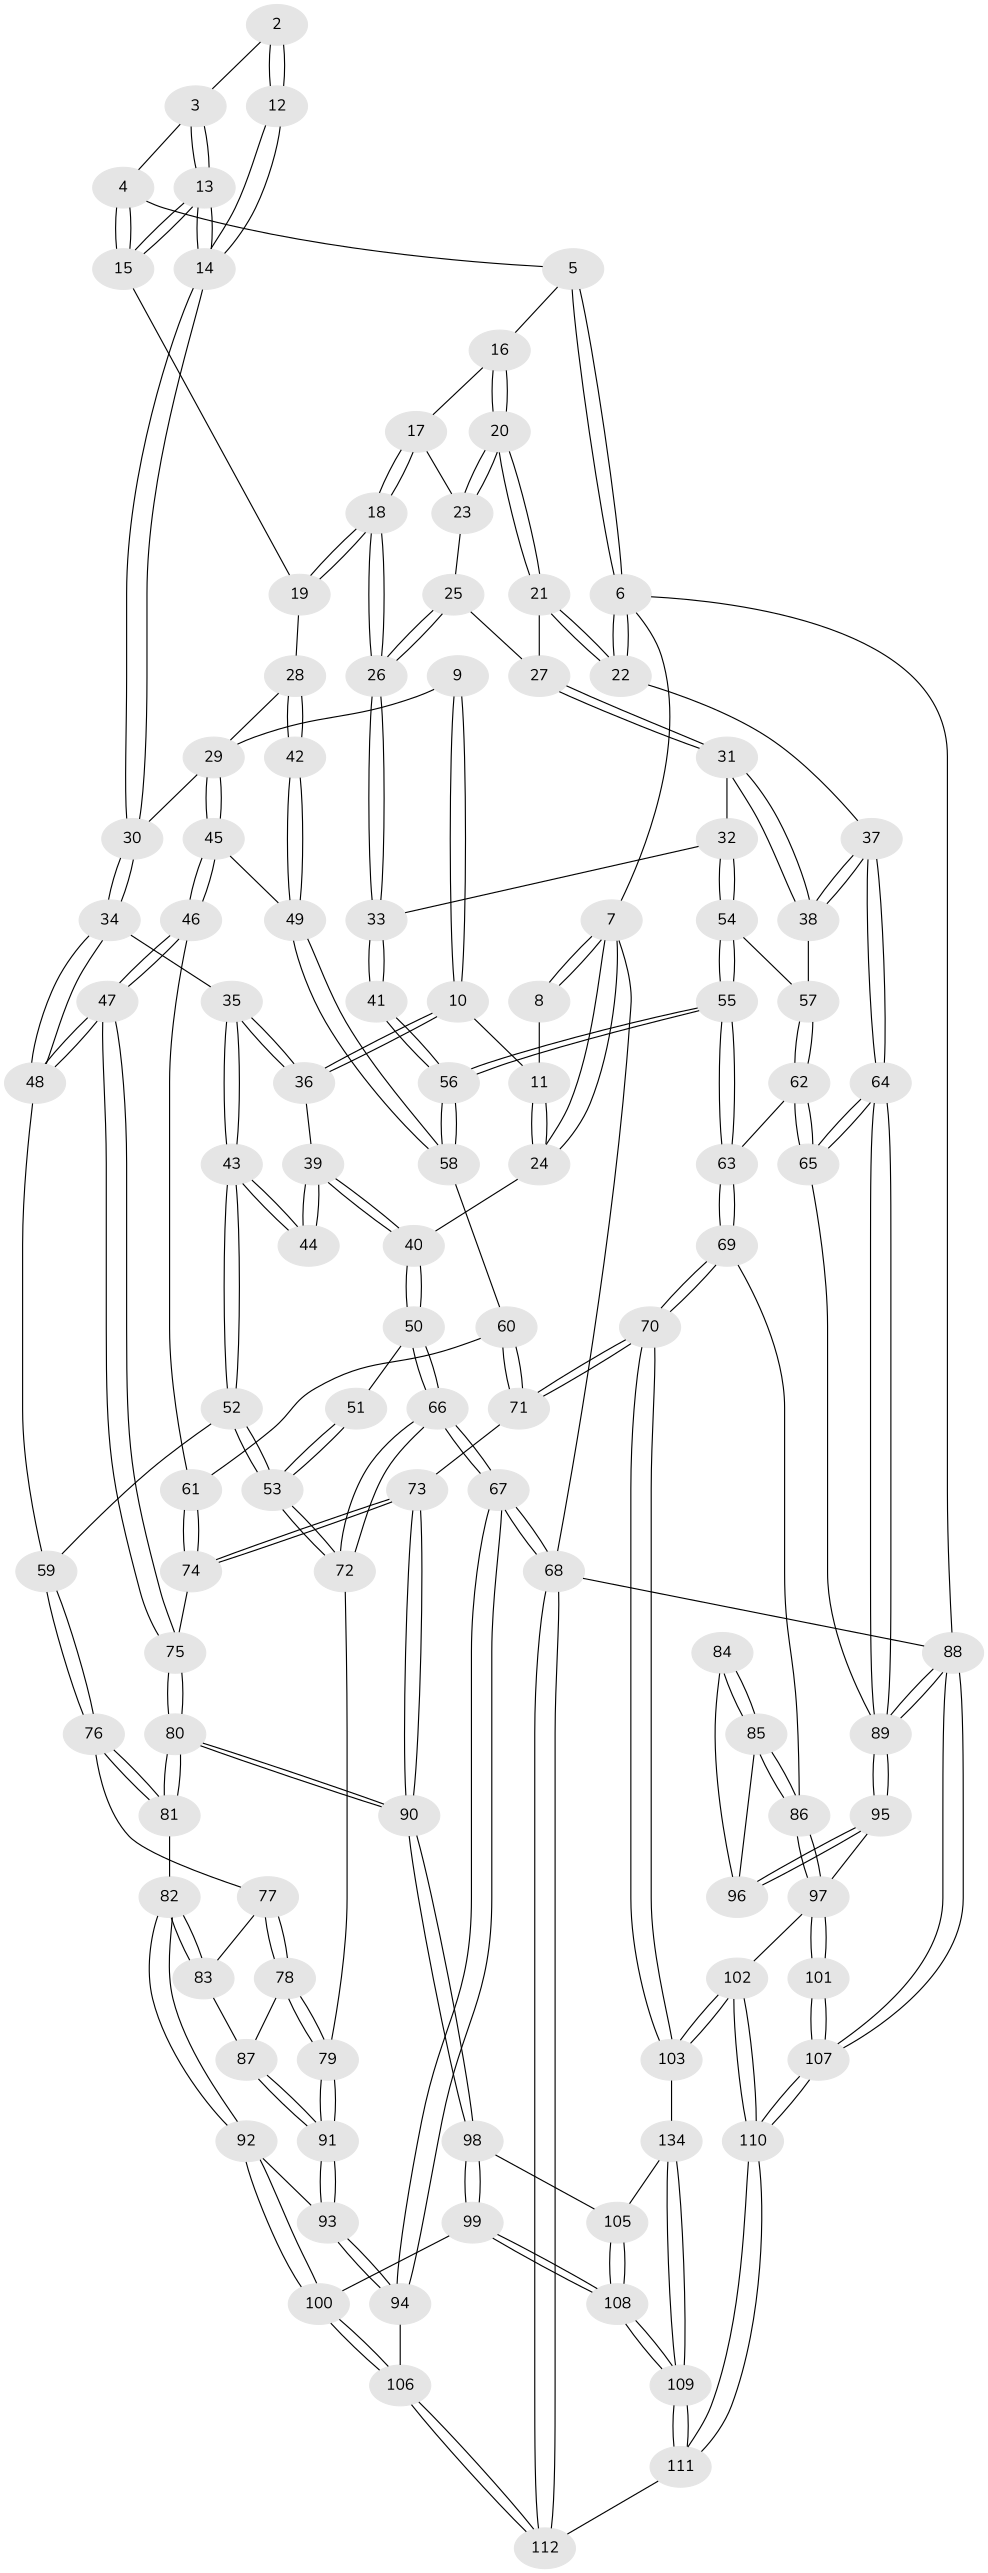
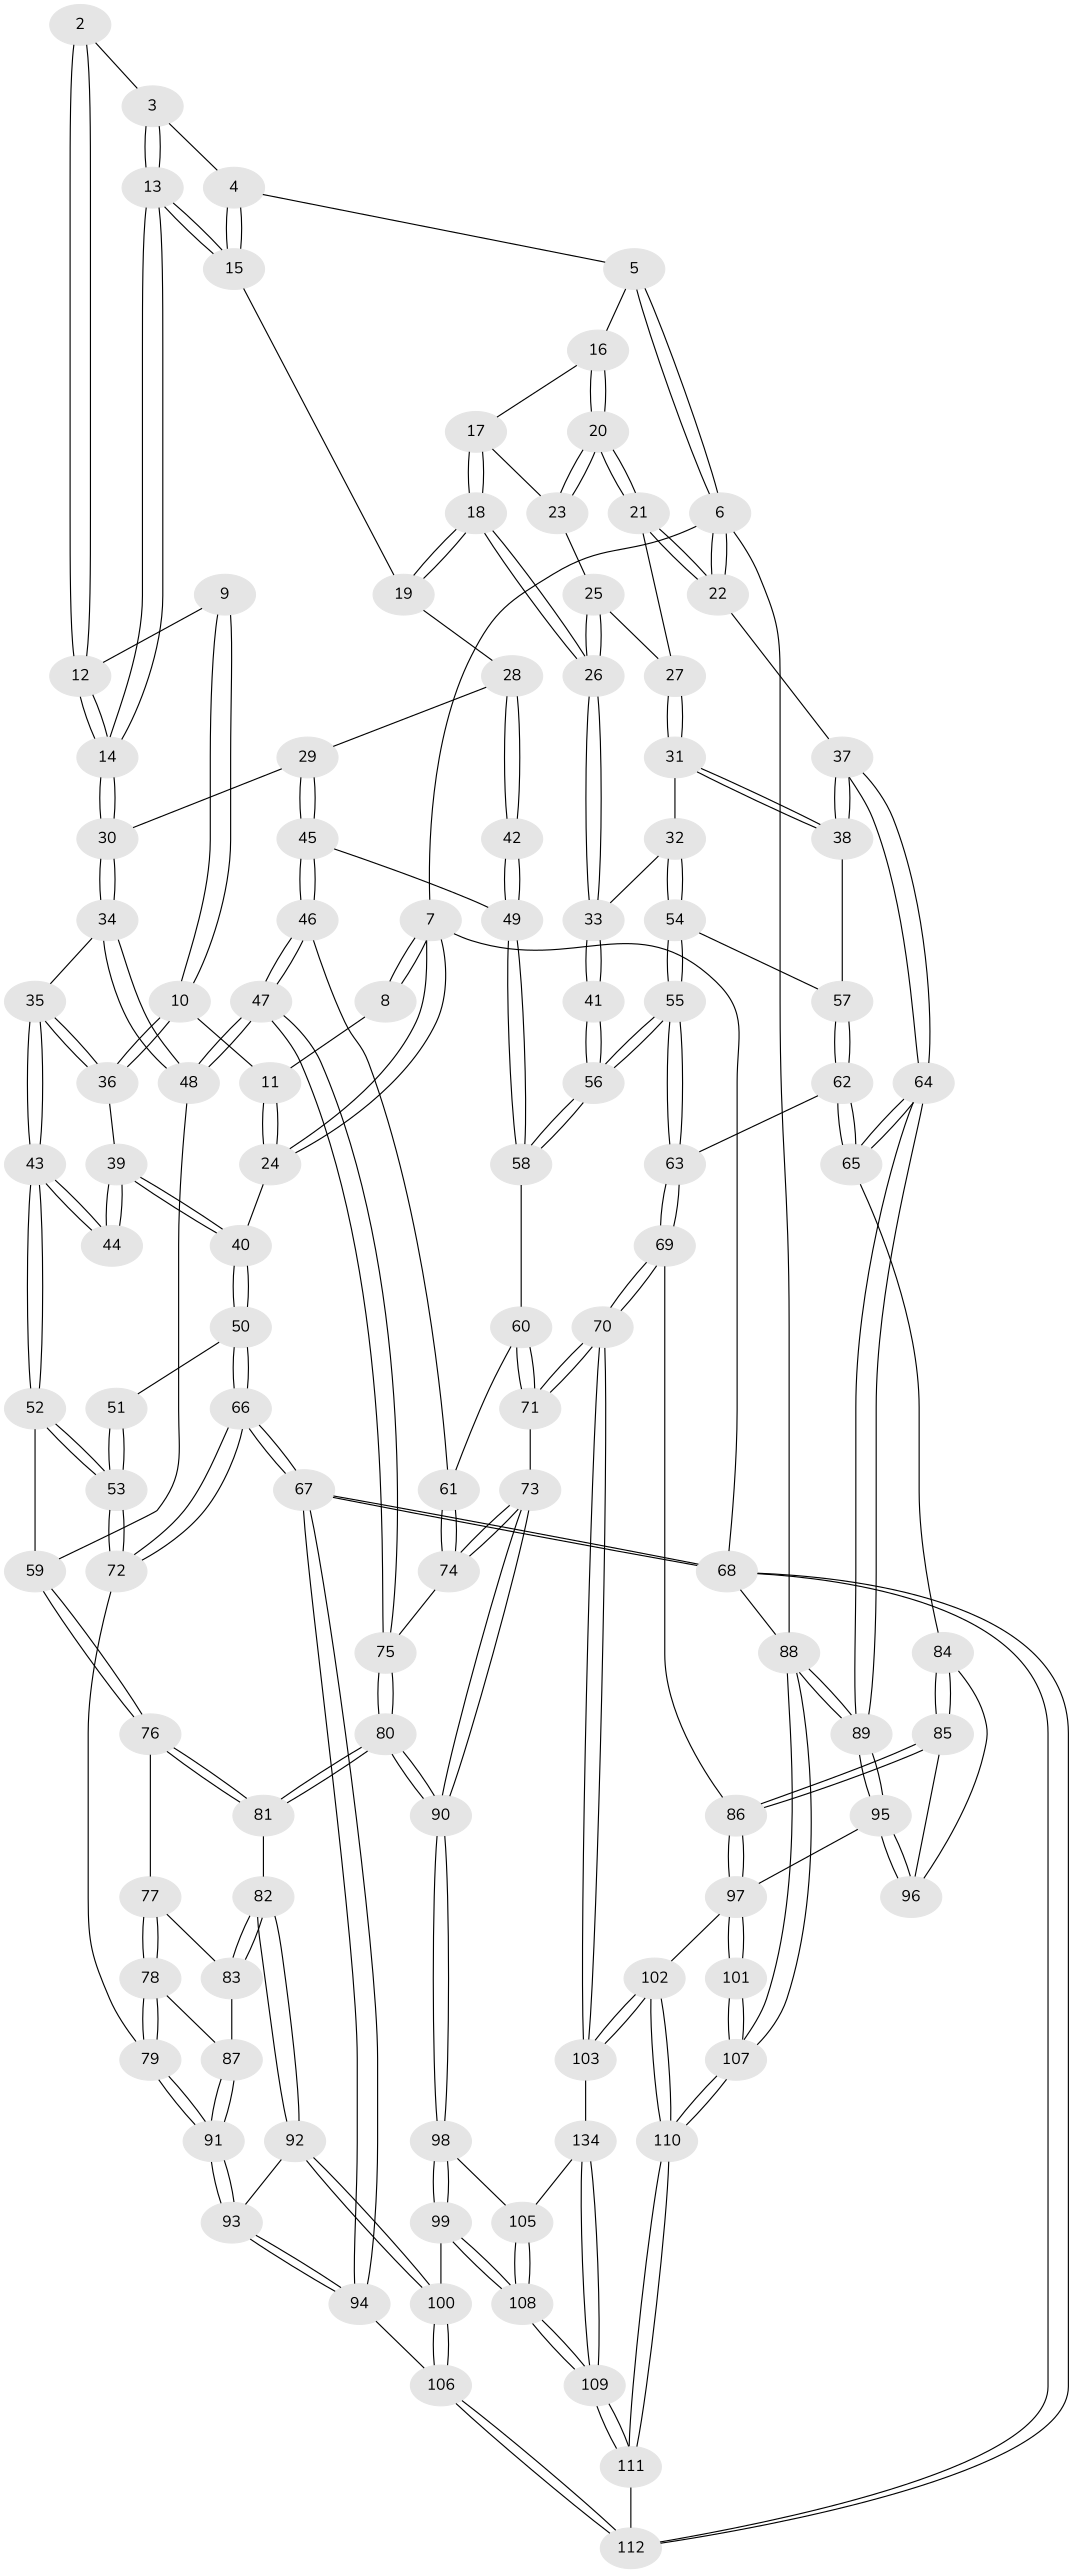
edge "9" -- "29": now "9" -- "12"
edge "65" -- "89": now "65" -- "84"
